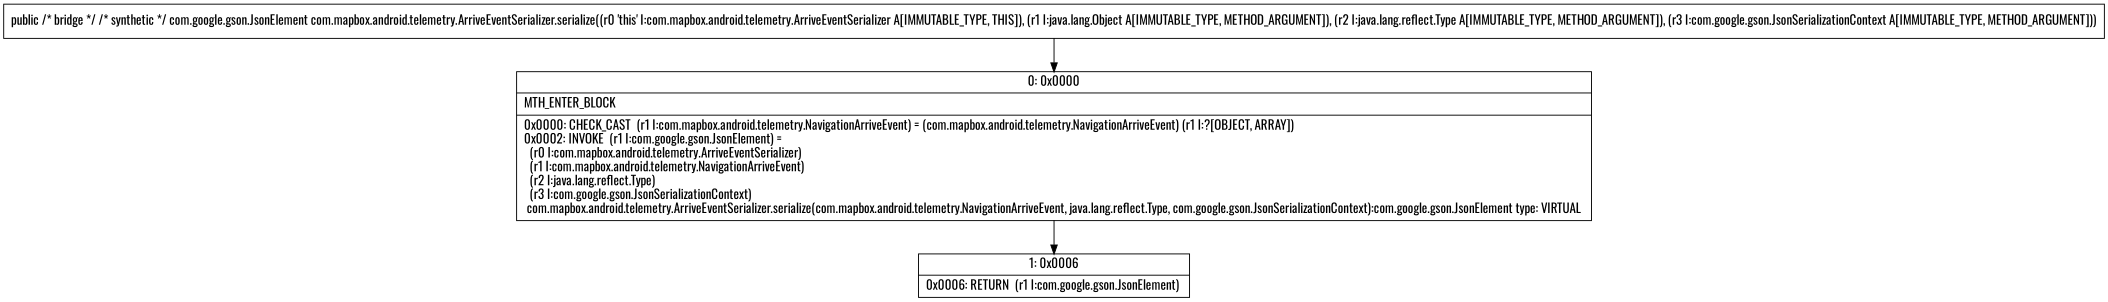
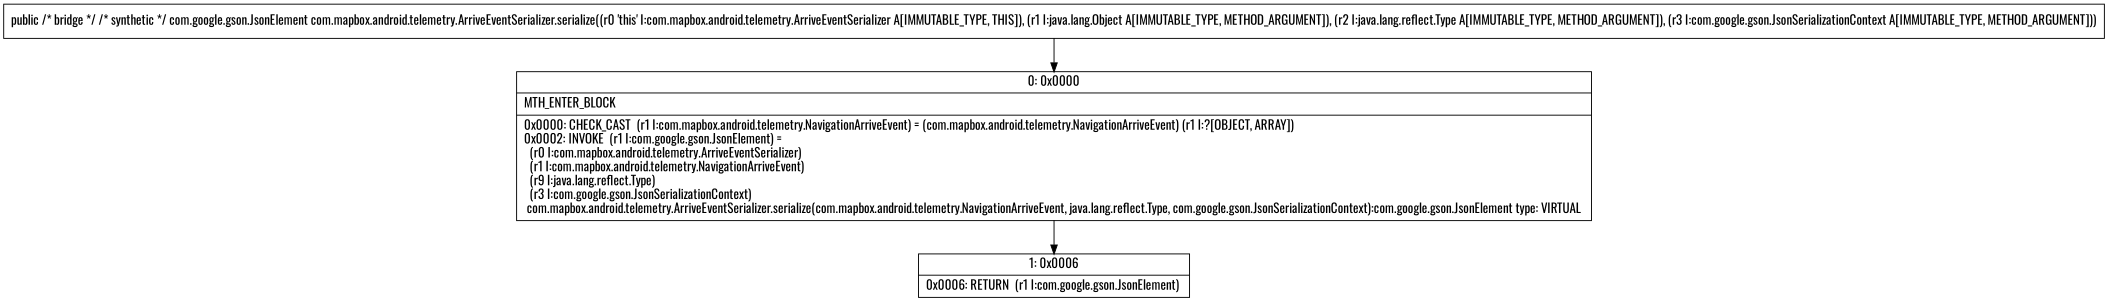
node "0: 0x0000": text "(r2 I:java.lang.reflect.Type)" -> "(r9 I:java.lang.reflect.Type)"
